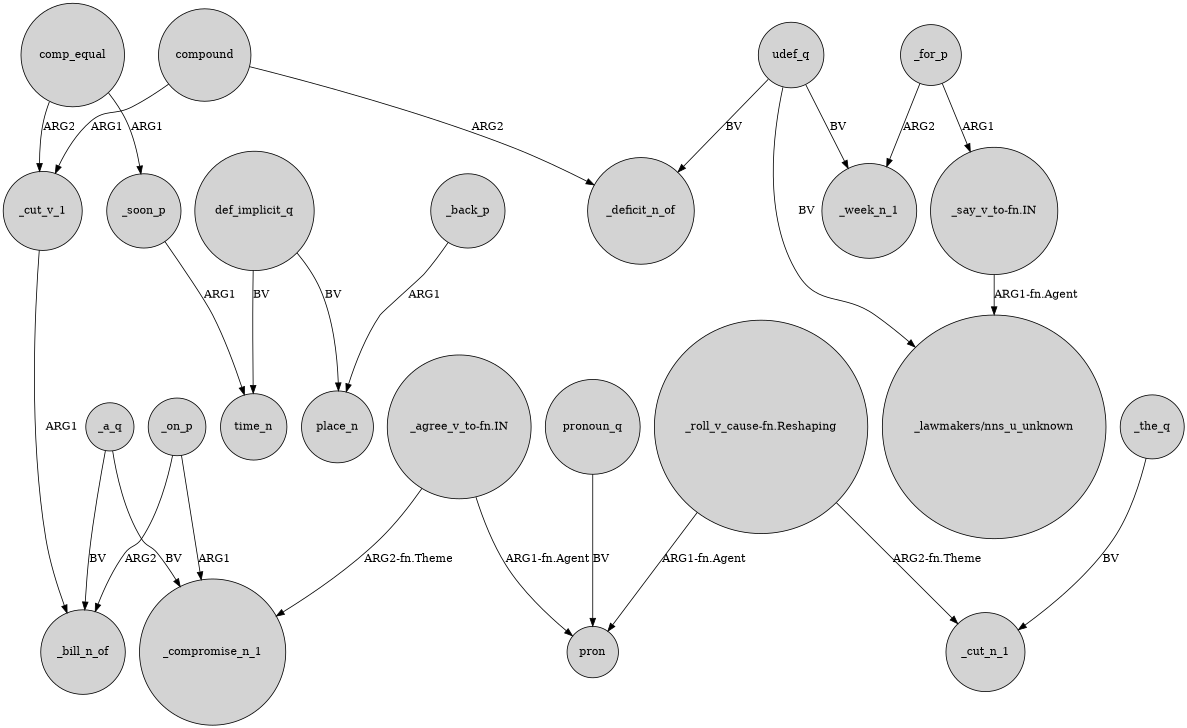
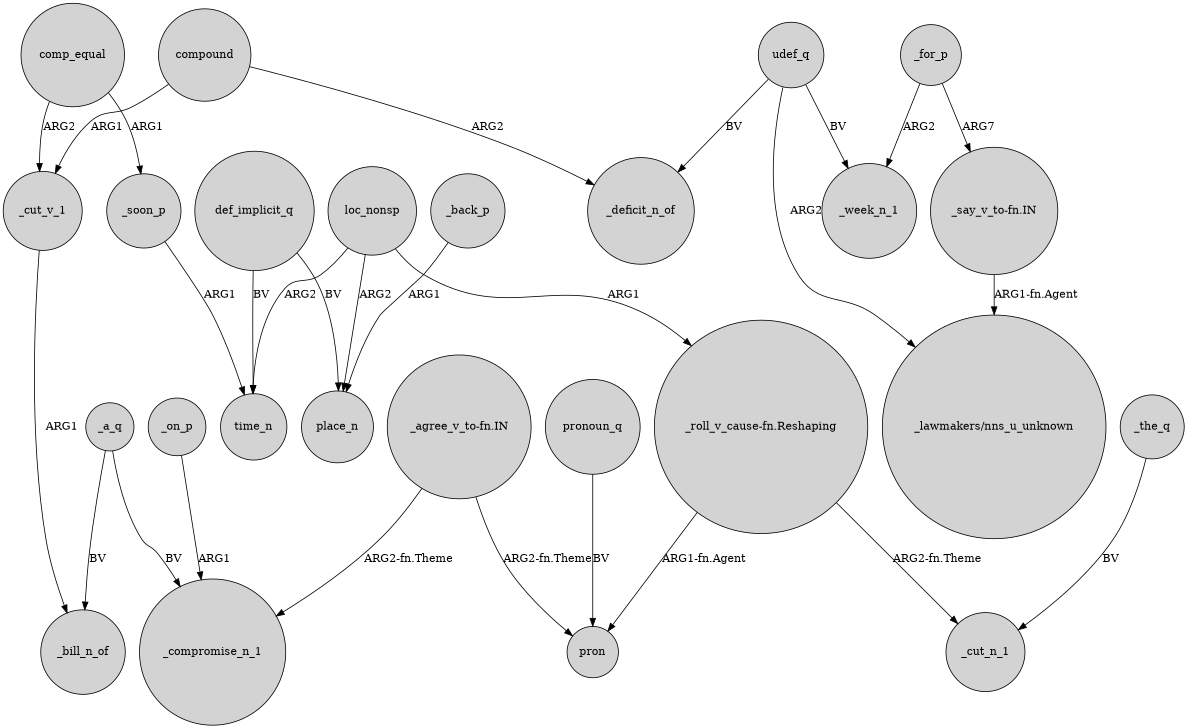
edge "_for_p" -> "_say_v_to-fn.IN": label "ARG1" -> "ARG7"
node "loc_nonsp": added
edge "udef_q" -> "_lawmakers/nns_u_unknown": label "BV" -> "ARG2"
edge "_on_p" -> "_bill_n_of": removed, label "ARG2"
edge "_agree_v_to-fn.IN" -> "pron": label "ARG1-fn.Agent" -> "ARG2-fn.Theme"
